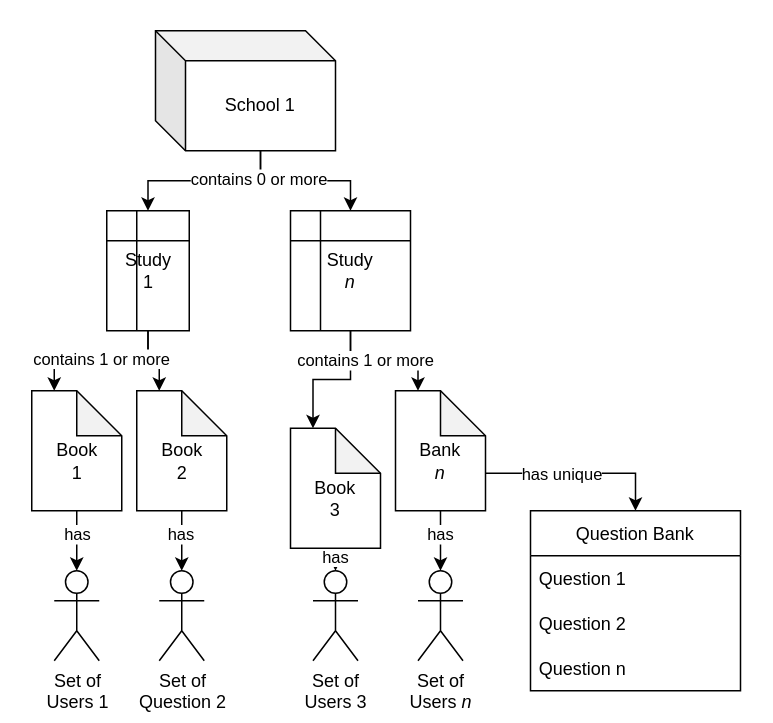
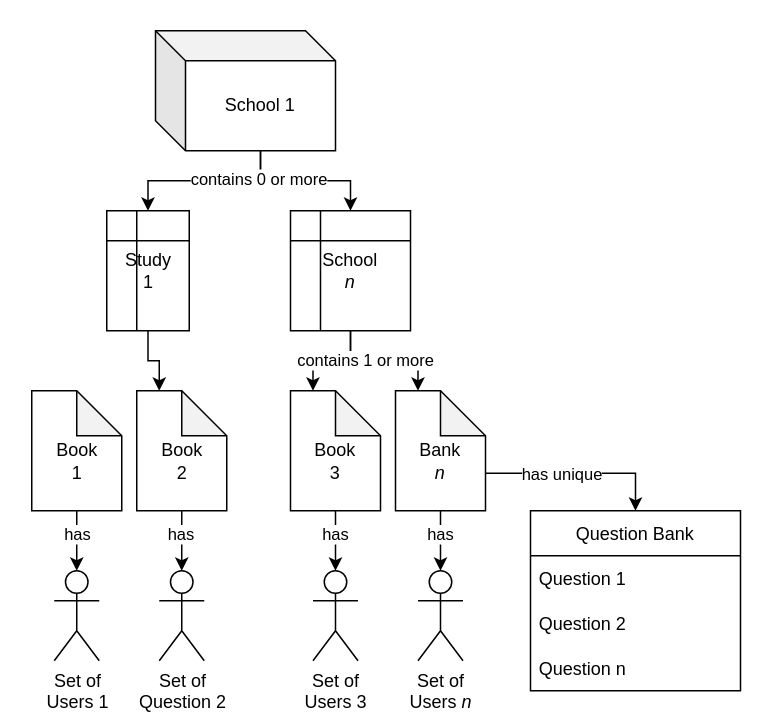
node "Study n": label "Study n" -> "School n"
edge "Study 1" -> "Book 1": removed, label "contains 1 or more"
node "Book 3": moved (335, 488) -> (335, 451)
